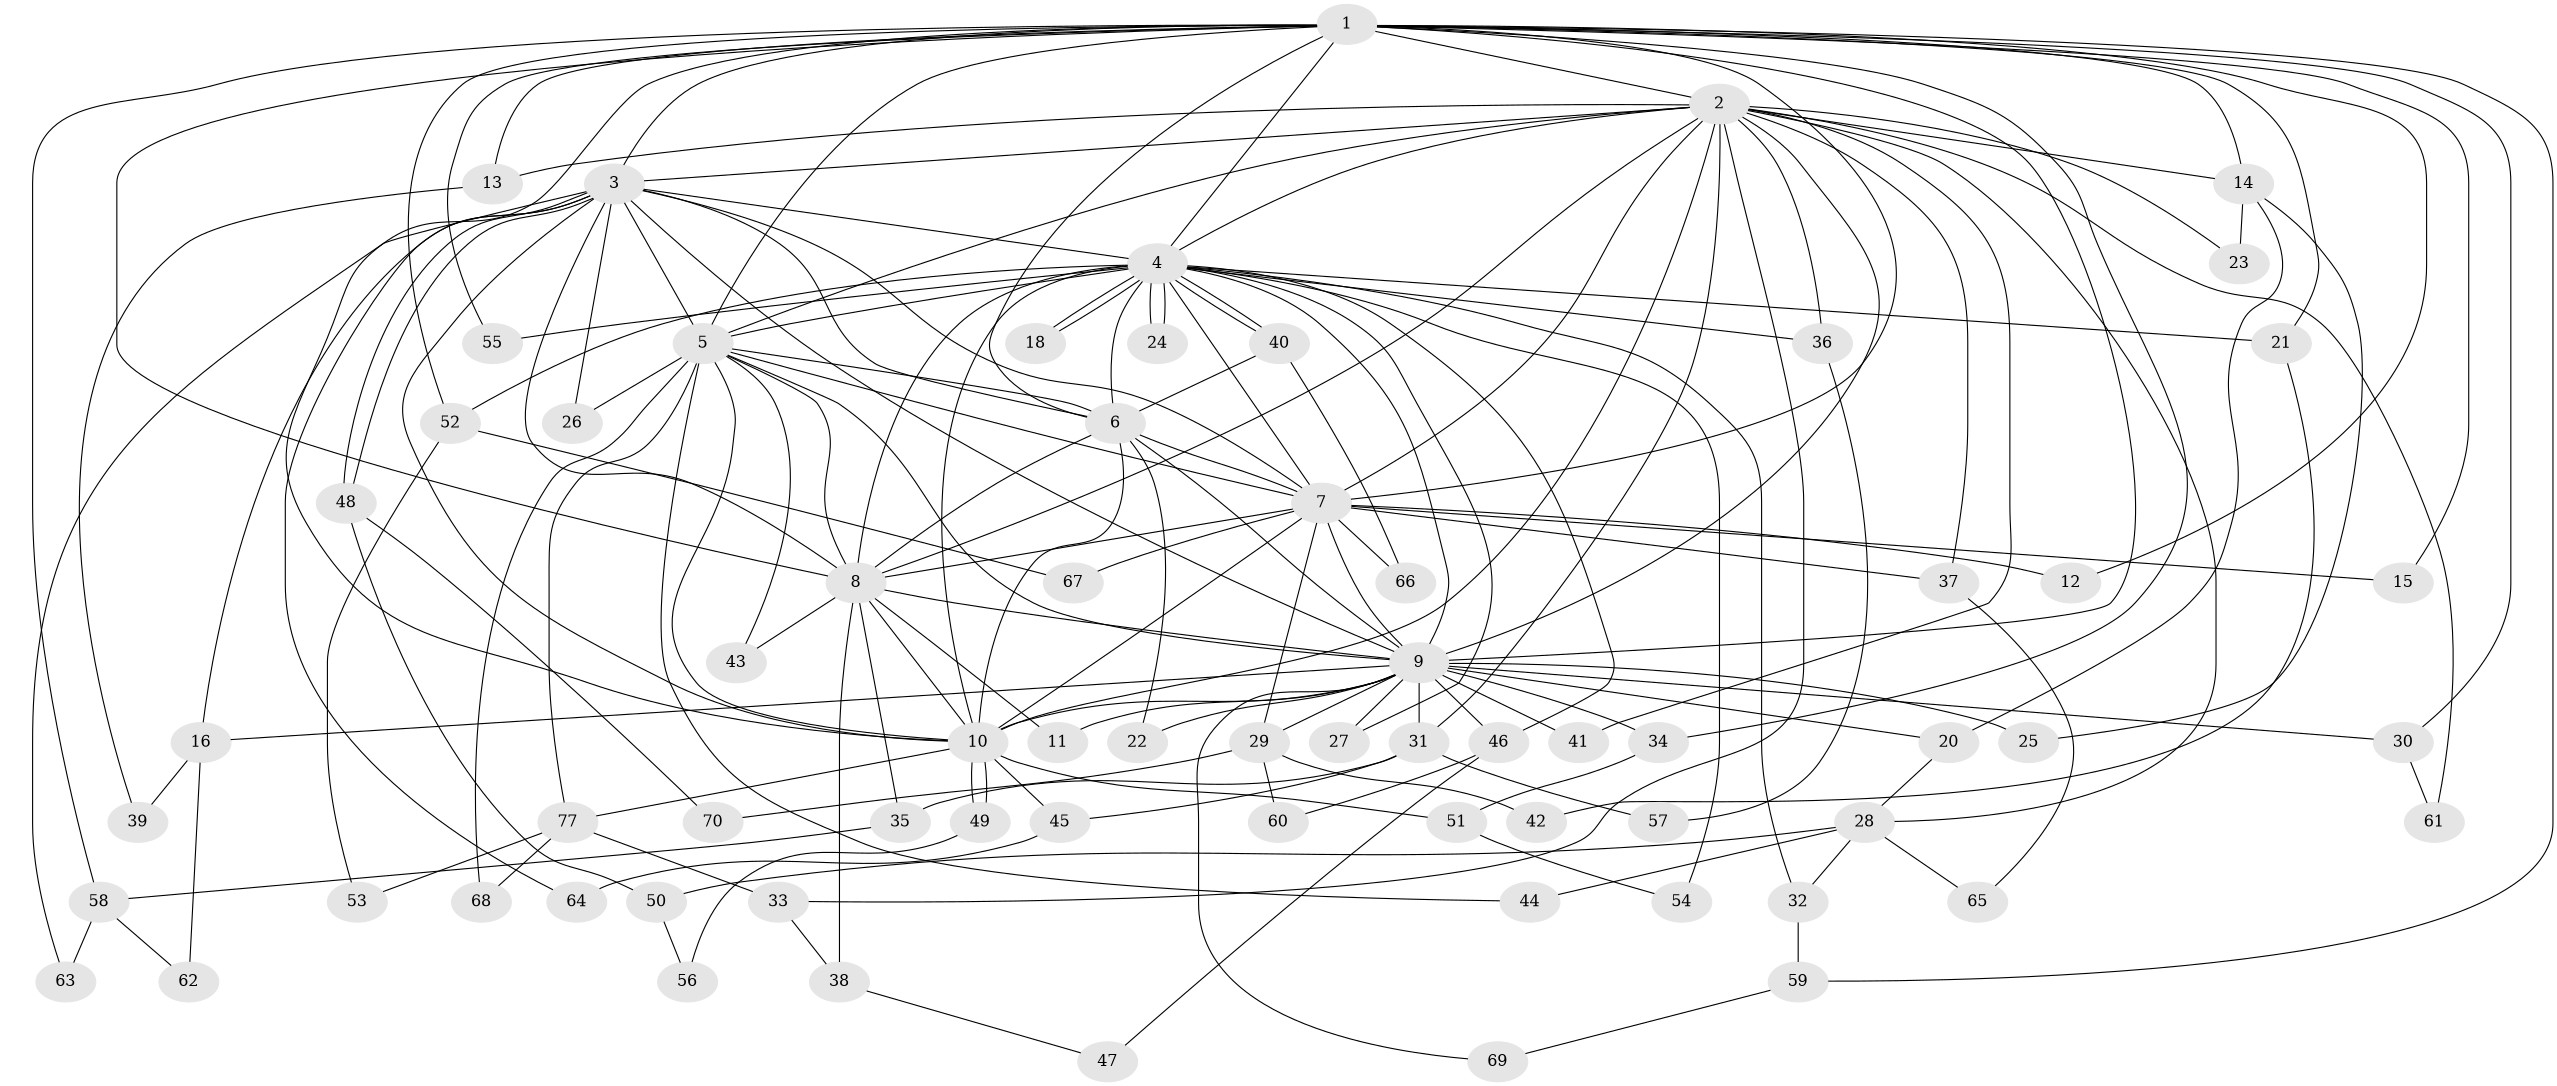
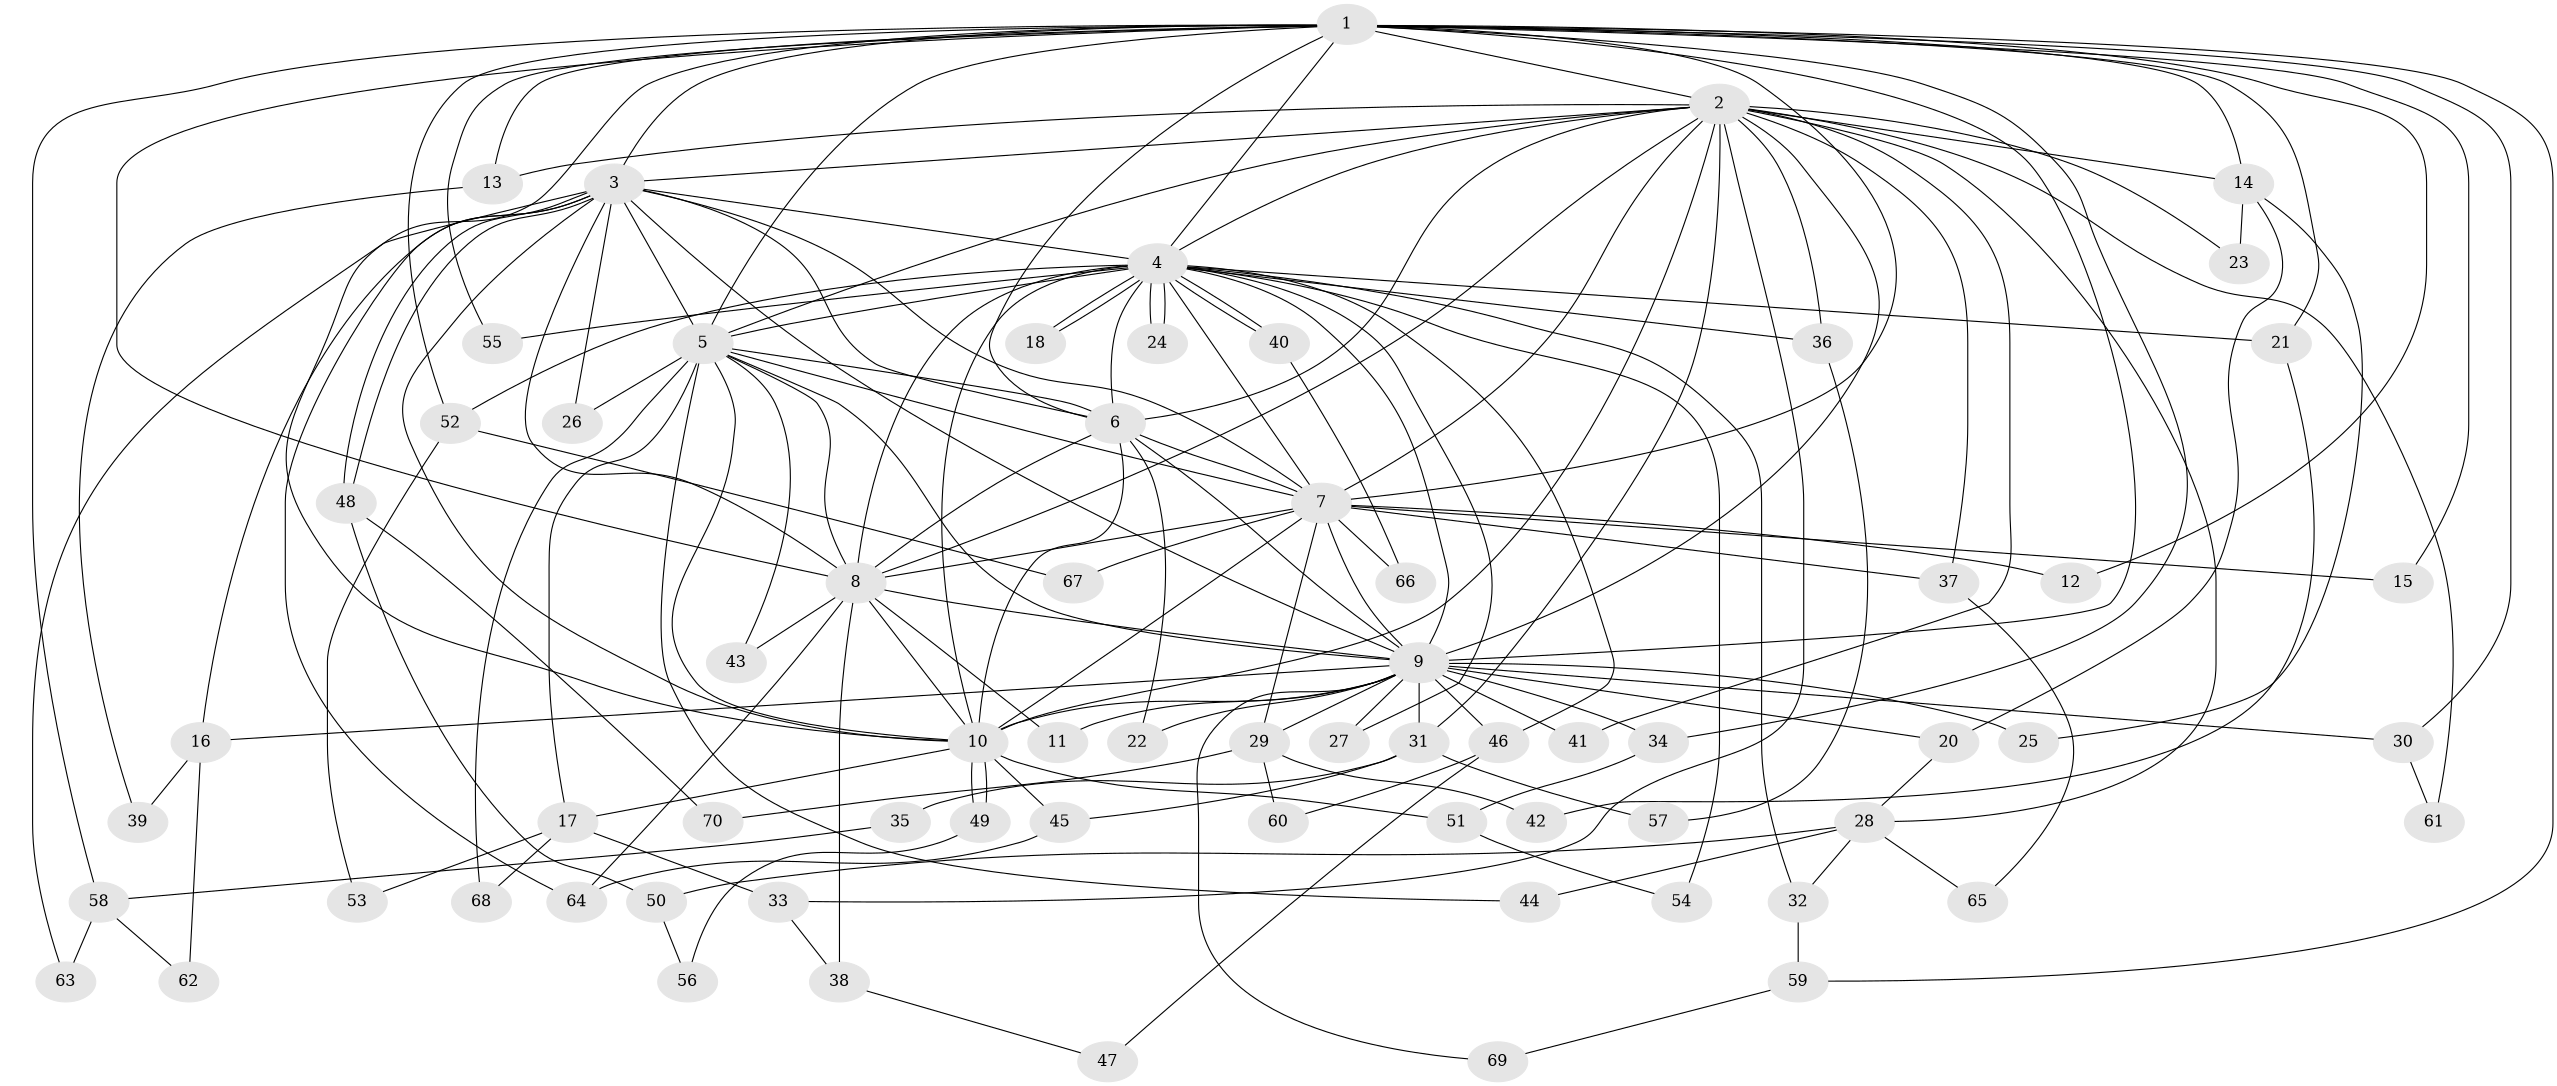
edge "40" -- "6": now "2" -- "6"
edge "8" -- "35": now "8" -- "64"
node "77": label "77" -> "17"
